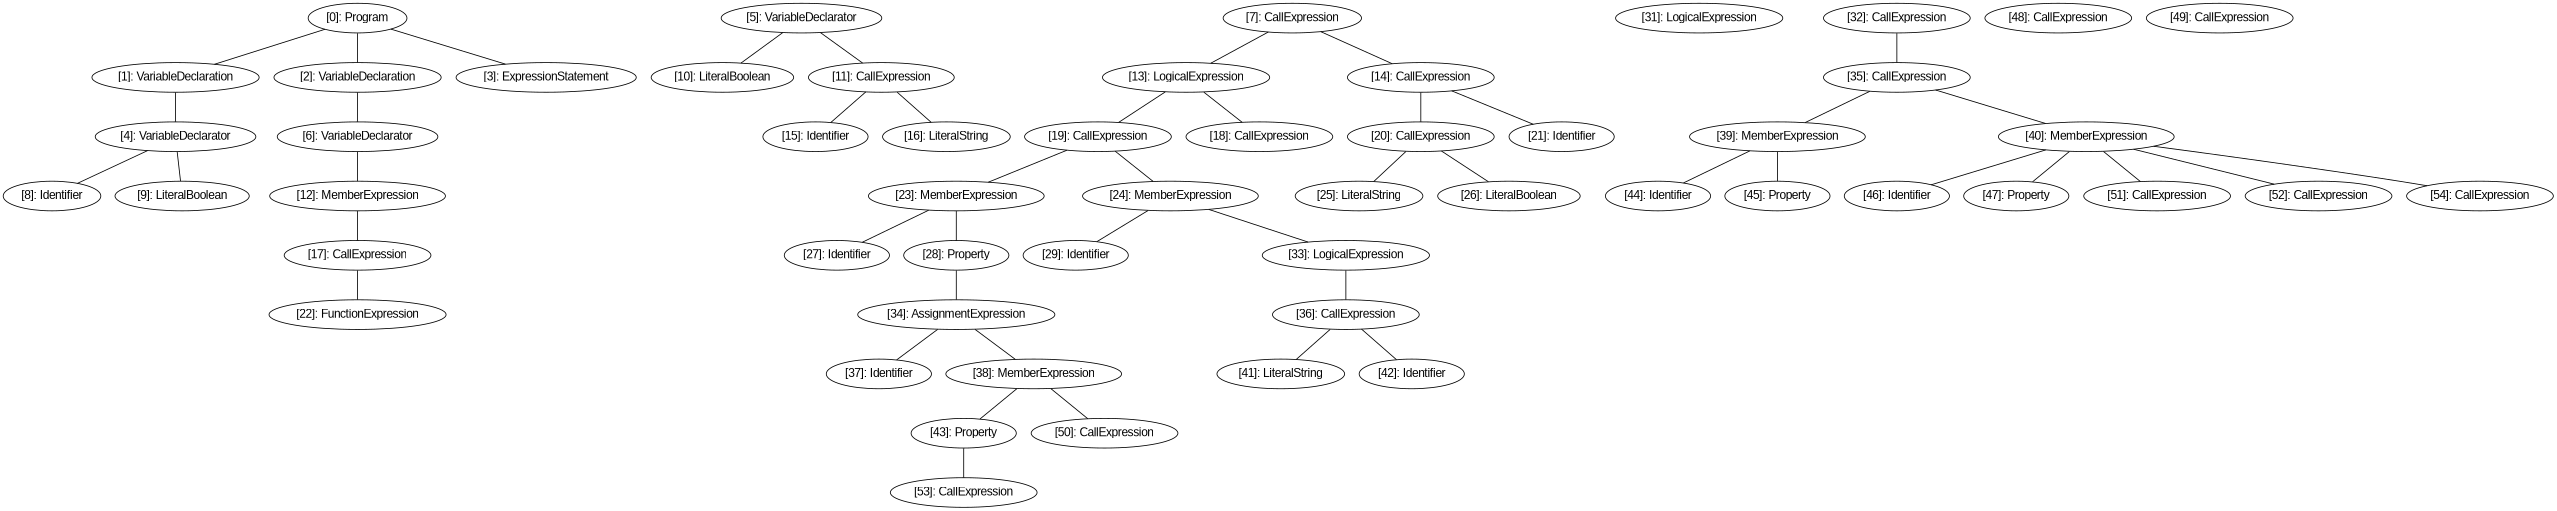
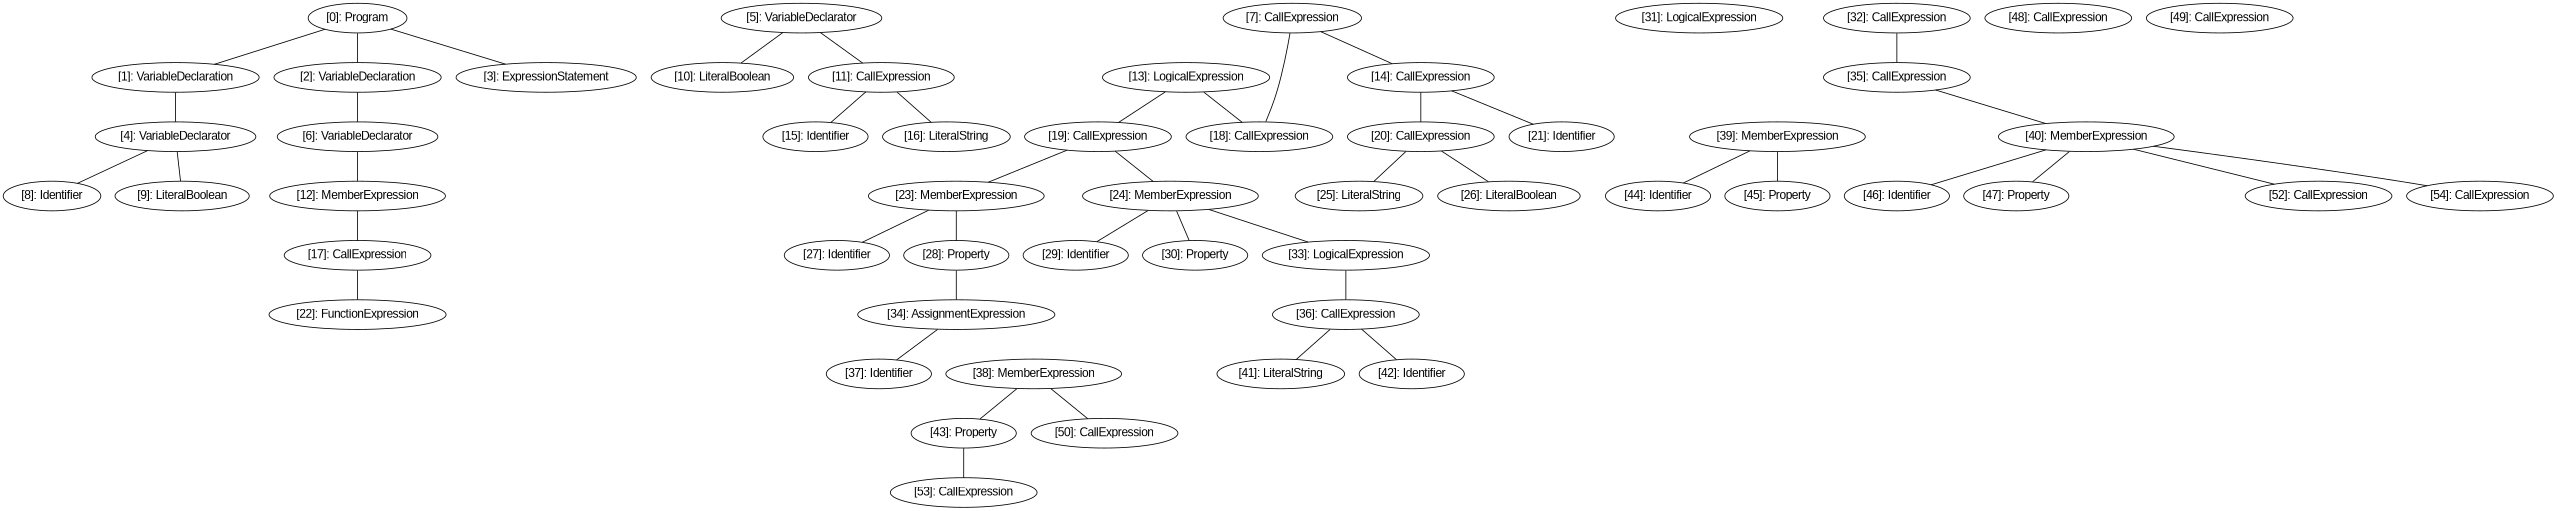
edge "[7]: CallExpression" -- "[13]: LogicalExpression": now "[7]: CallExpression" -- "[18]: CallExpression"
edge "[35]: CallExpression" -- "[39]: MemberExpression": removed
node "[51]: CallExpression": removed
node "[30]: Property": added
edge "[34]: AssignmentExpression" -- "[38]: MemberExpression": removed
